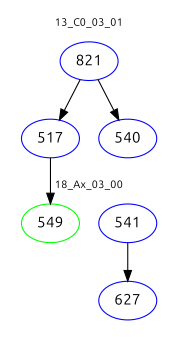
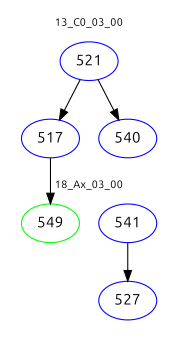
cluster "13_C0_03_01": label "13_C0_03_01" -> "13_C0_03_00"
node "821": label "821" -> "521"
node "627": label "627" -> "527"
